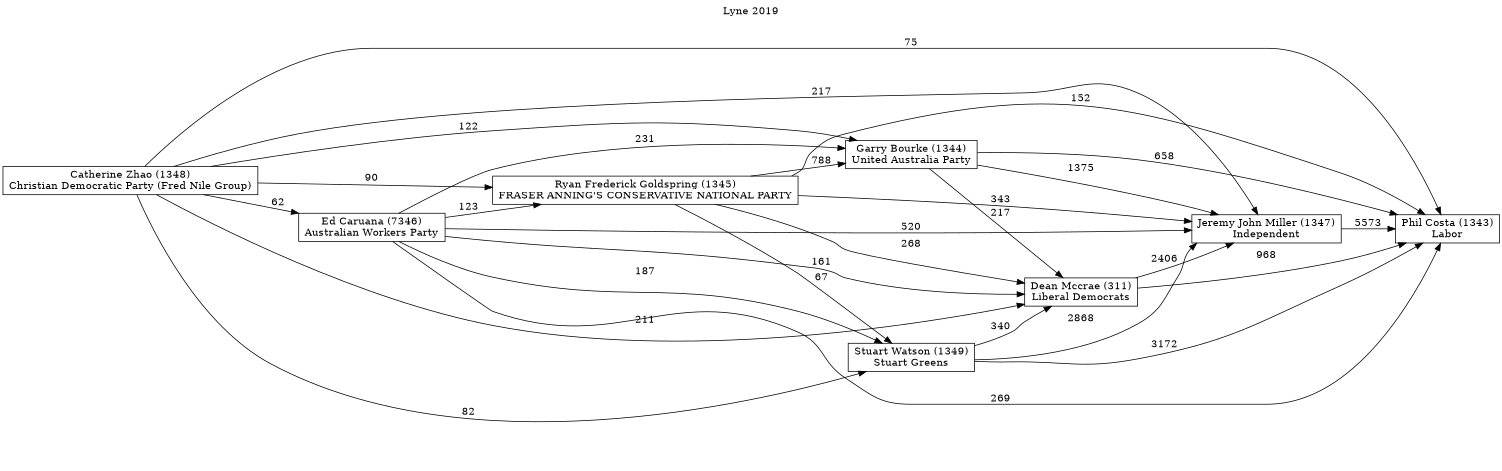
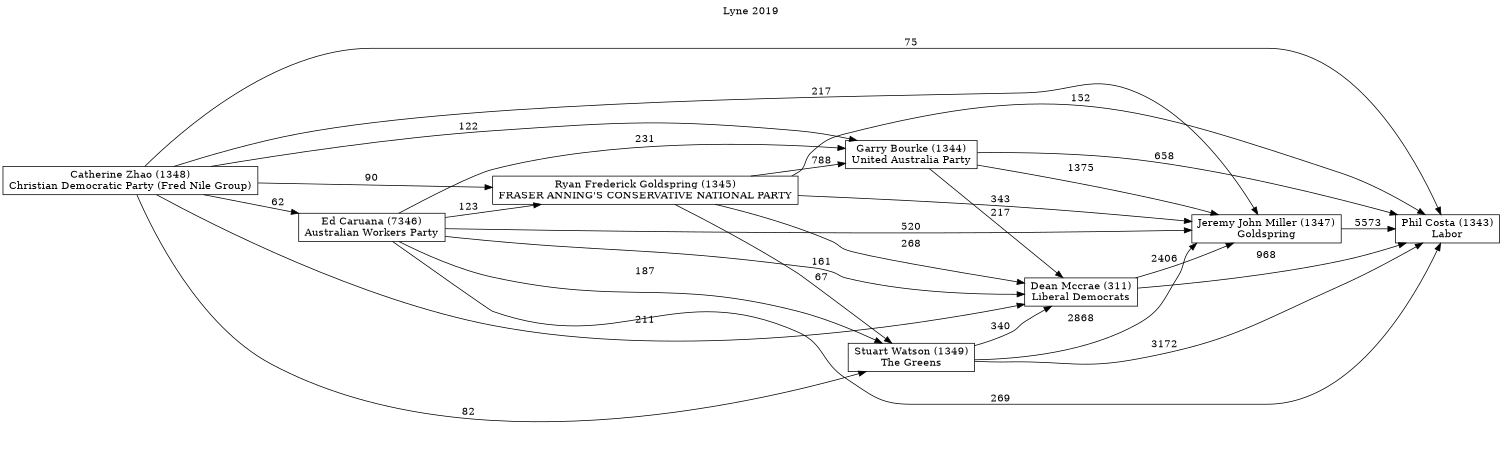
node "Jeremy John Miller (1347) Independent": label "Jeremy John Miller (1347) Independent" -> "Jeremy John Miller (1347) Goldspring"
node "Stuart Watson (1349) Stuart Greens": label "Stuart Watson (1349) Stuart Greens" -> "Stuart Watson (1349) The Greens"
